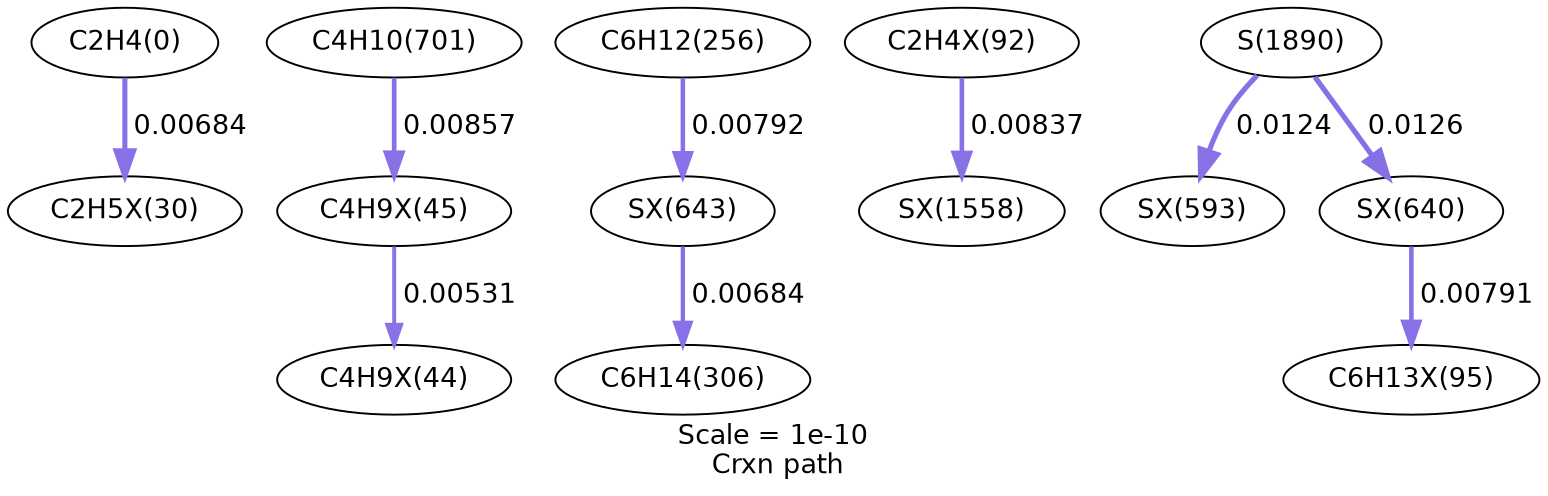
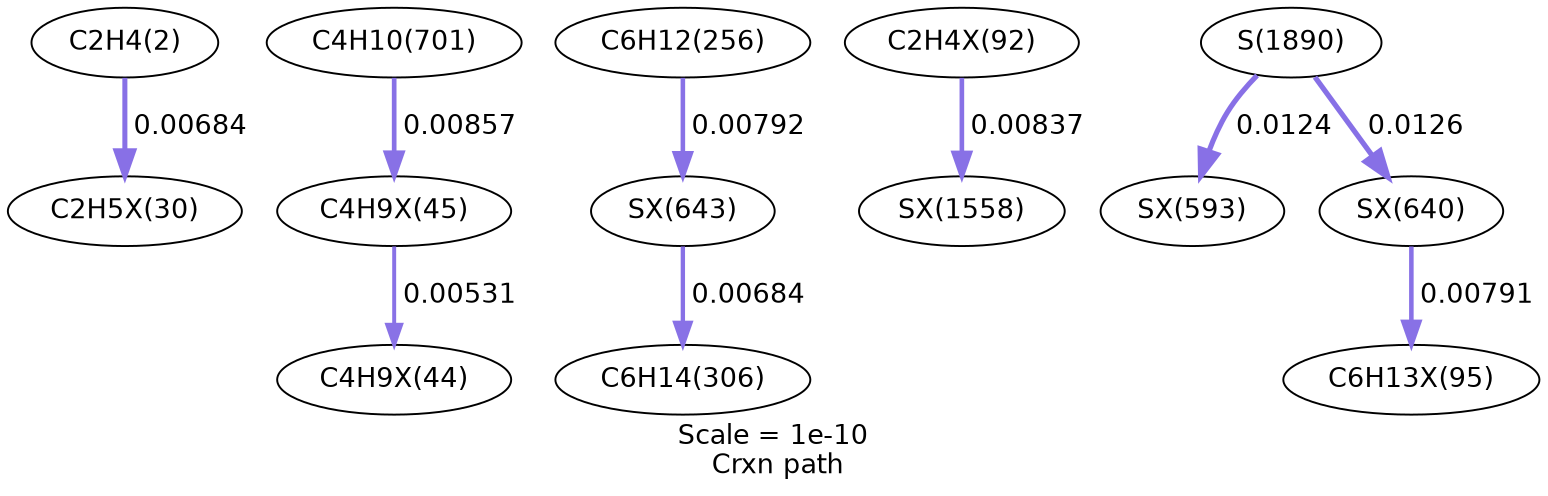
node "C2H4(0)": label "C2H4(0)" -> "C2H4(2)"
